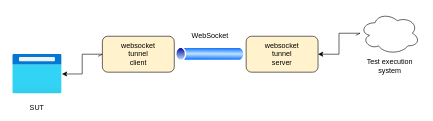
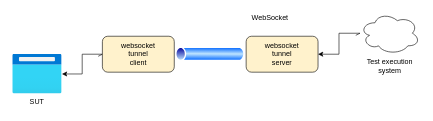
node "WebSocket": moved (210, 36) -> (270, 18)
node "SUT": moved (37, 108) -> (37, 102)
